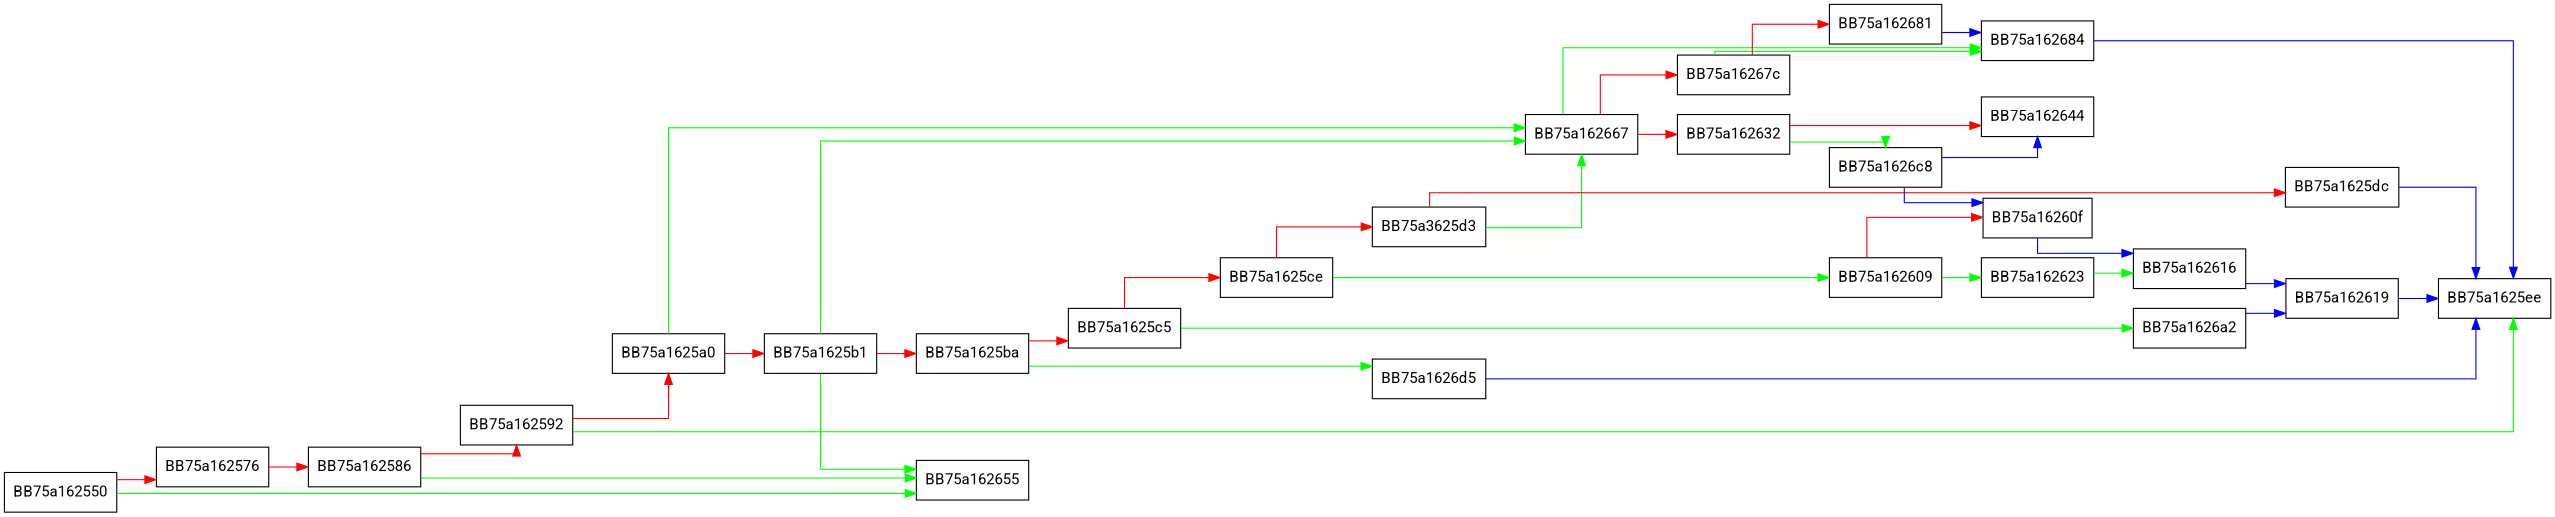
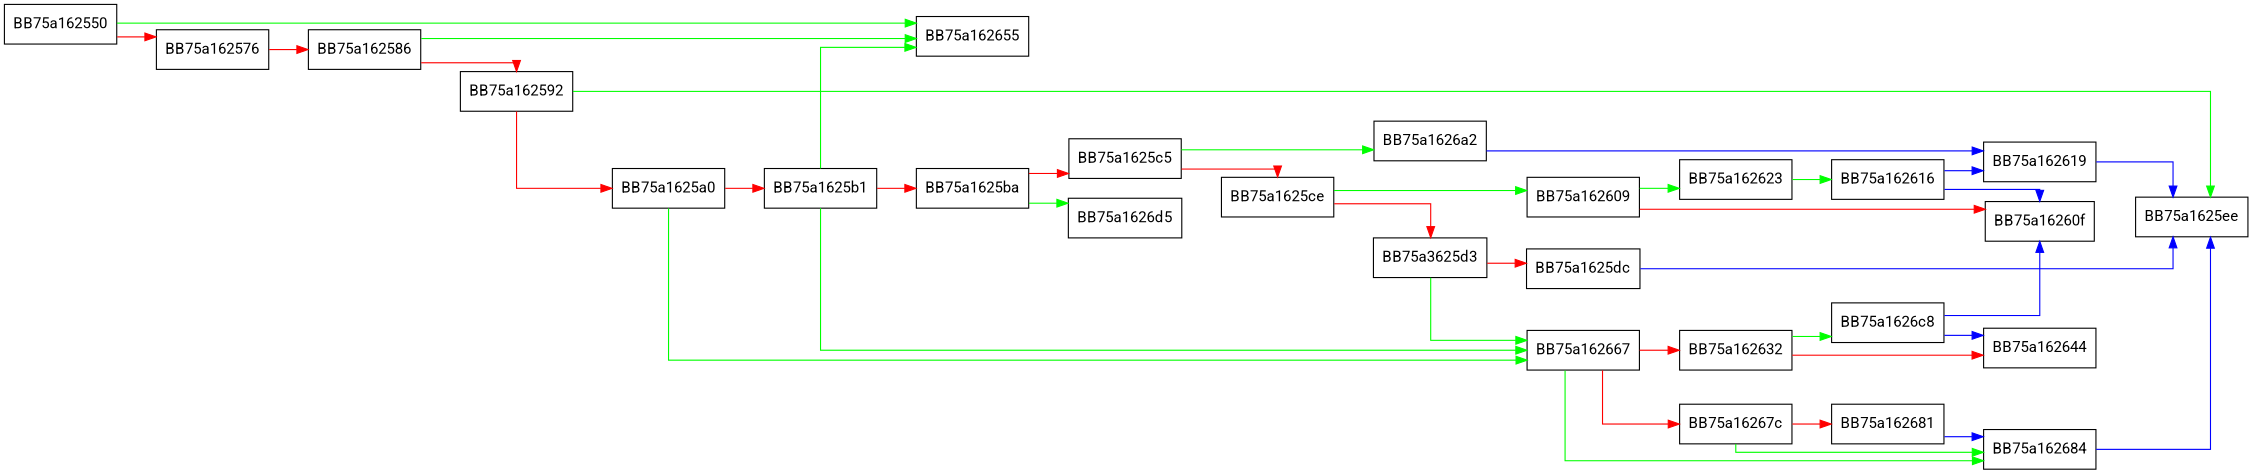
edge "BB75a16260f" -> "BB75a162616": reversed
edge "BB75a1626d5" -> "BB75a1625ee": removed
